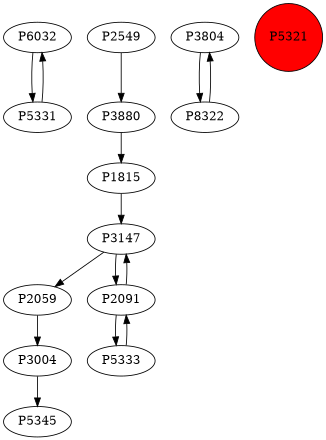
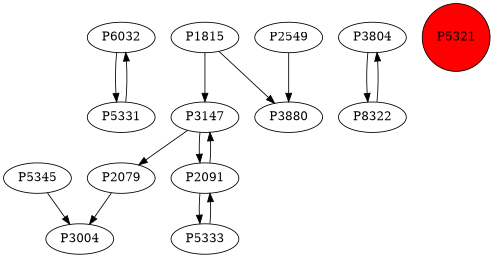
edge "P3880" -> "P1815": reversed
node "P2059": label "P2059" -> "P2079"
edge "P3004" -> "P5345": reversed
